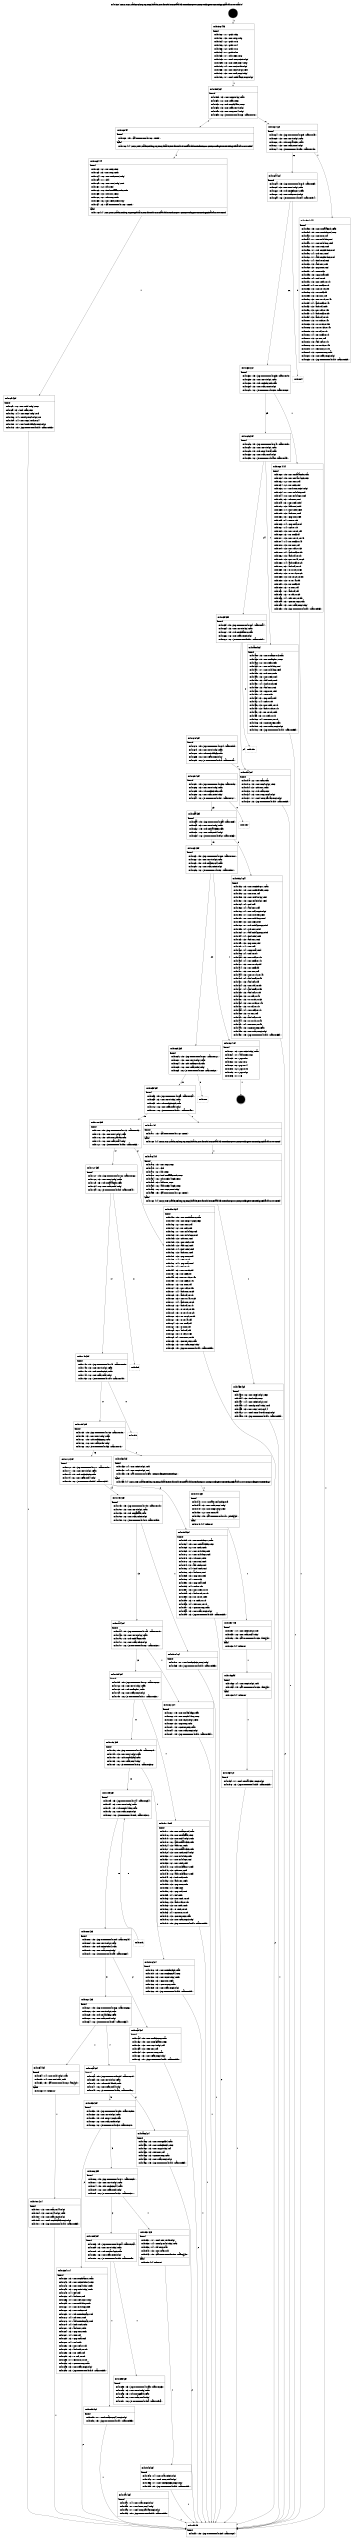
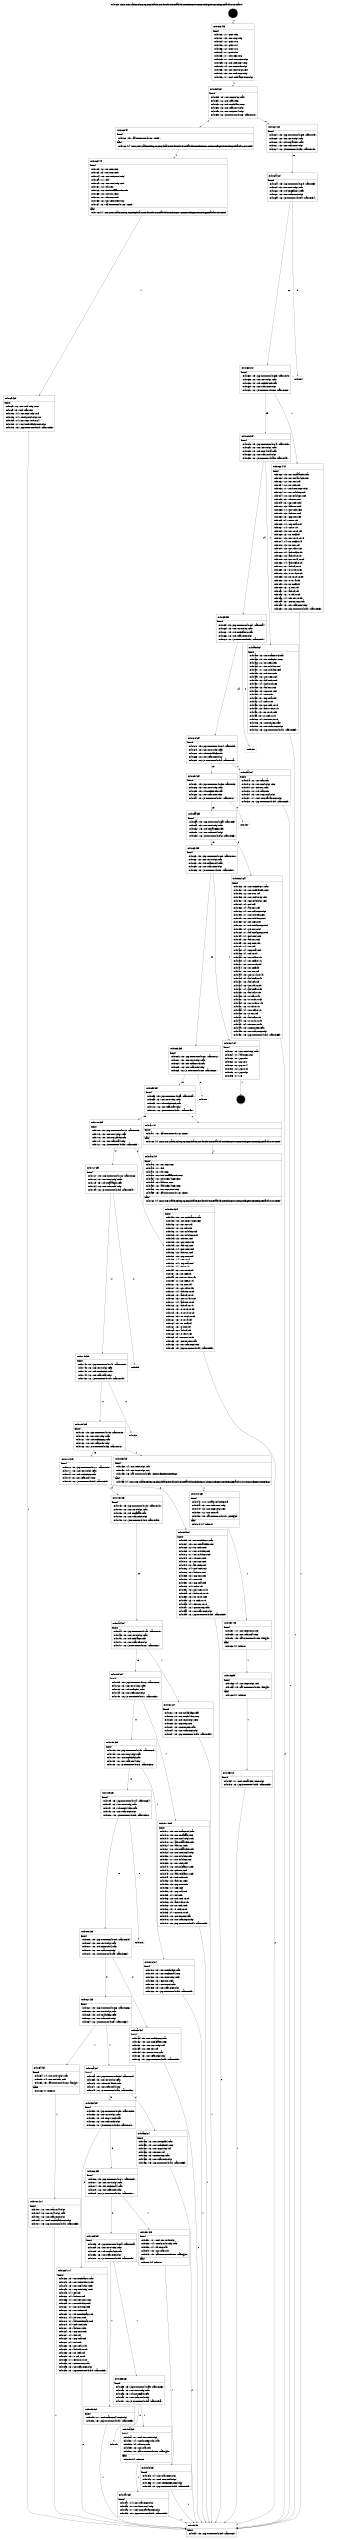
node "0x401d98 [144]": removed
edge "0x40165f [25]" -> "0x401d1a [25]": now "0x40165f [25]" -> "0x401678 [25]"
edge "0x401678 [25]" -> "0x401691 [25]": added, label "23"
node "0x401a9e [32]": removed
node "0x401b7e [12]": removed
edge "0x4018dc" -> "0x4017ef [25]": reversed
node "0x4018b7": added
node "0x401b8a [23]": added
